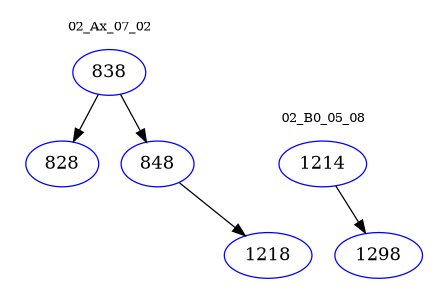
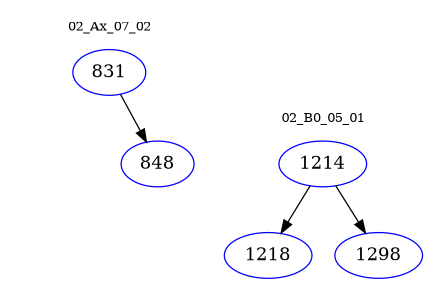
node "838": label "838" -> "831"
cluster "02_B0_05_08": label "02_B0_05_08" -> "02_B0_05_01"
node "828": removed
edge "848" -> "1218": now "1214" -> "1218"
